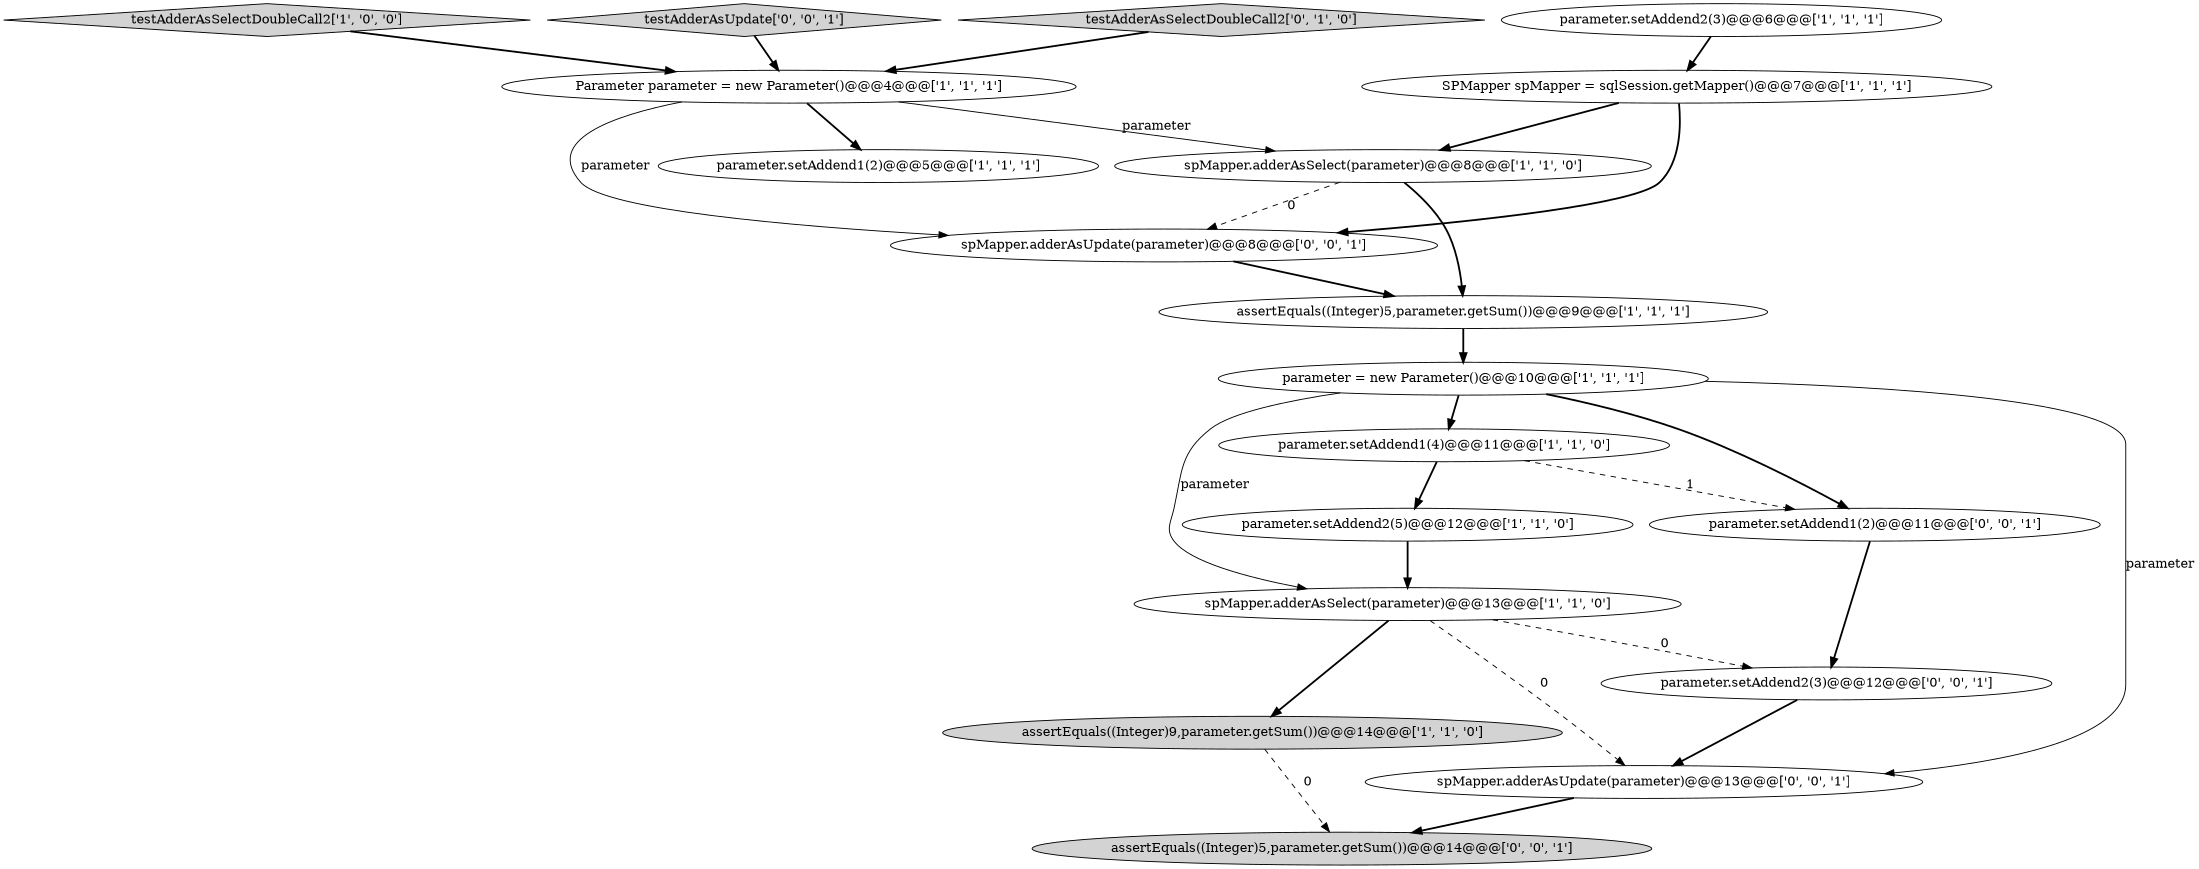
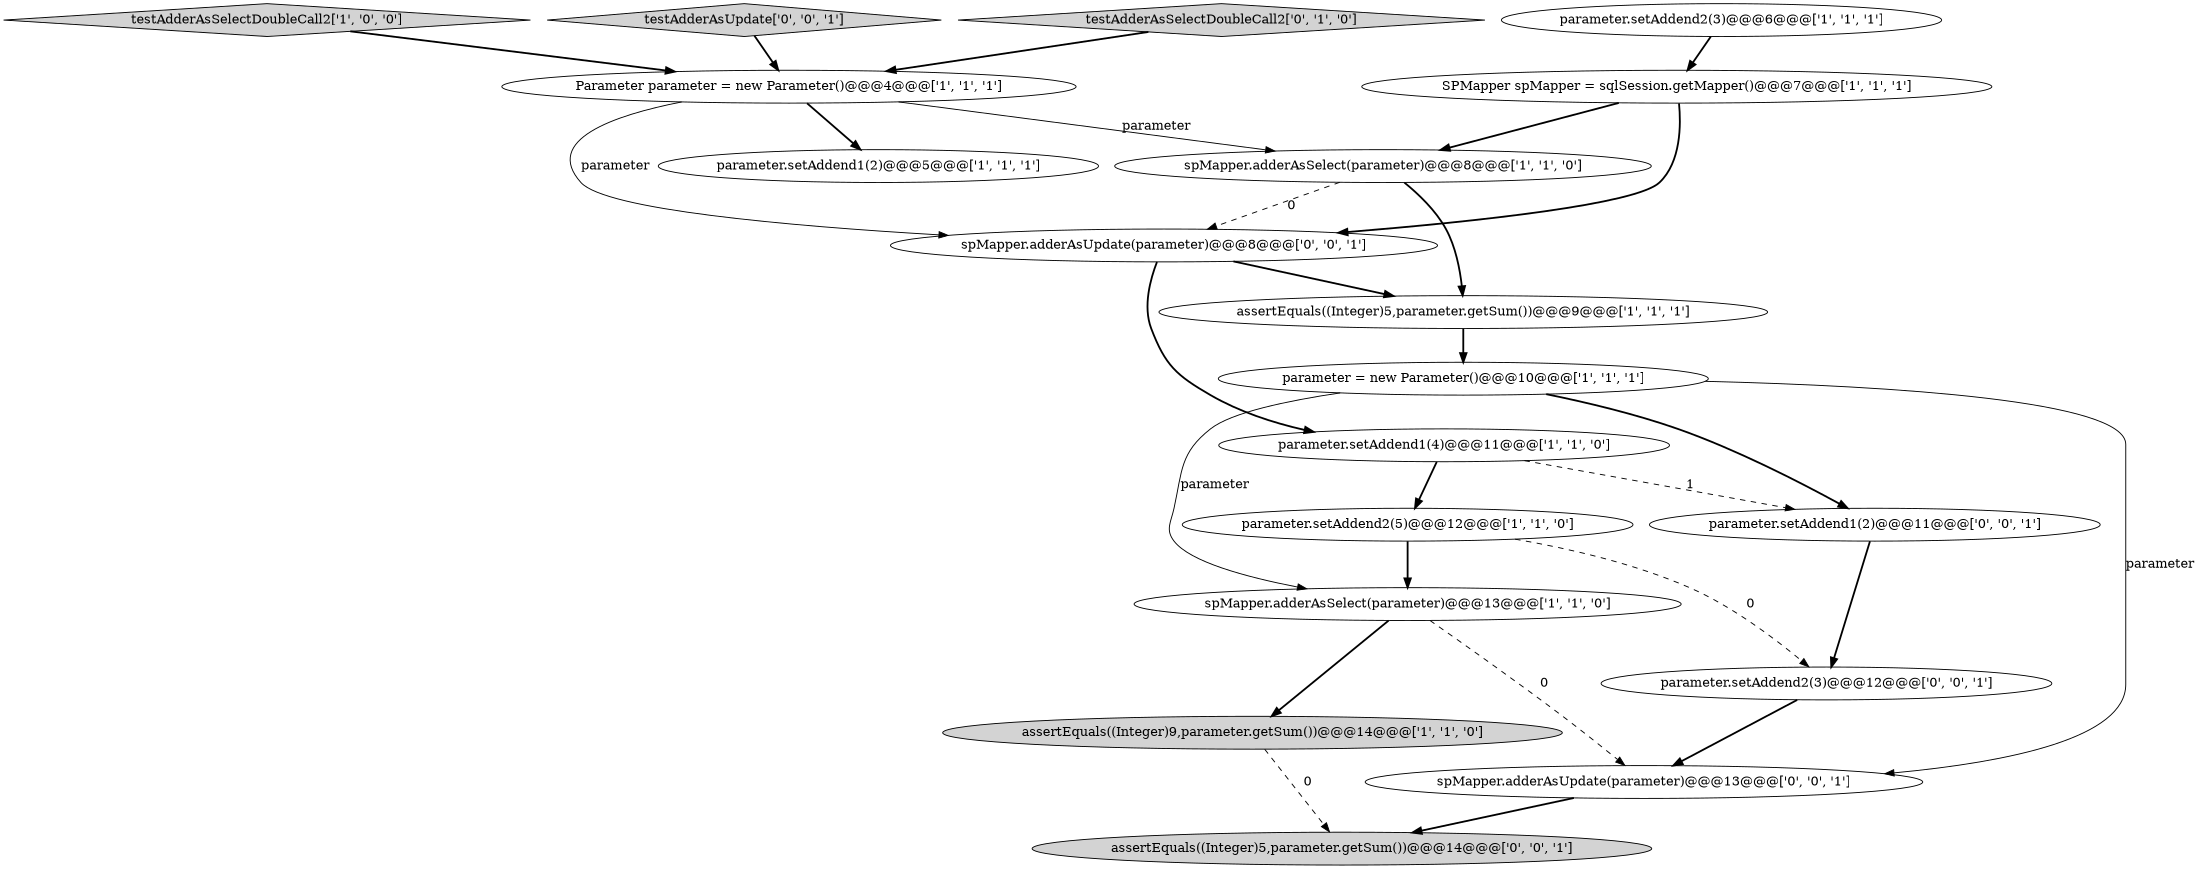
edge "parameter = new Parameter()@@@10@@@['1', '1', '1']" -> "parameter.setAddend1(4)@@@11@@@['1', '1', '0']": now "spMapper.adderAsUpdate(parameter)@@@8@@@['0', '0', '1']" -> "parameter.setAddend1(4)@@@11@@@['1', '1', '0']"
edge "spMapper.adderAsSelect(parameter)@@@13@@@['1', '1', '0']" -> "parameter.setAddend2(3)@@@12@@@['0', '0', '1']": now "parameter.setAddend2(5)@@@12@@@['1', '1', '0']" -> "parameter.setAddend2(3)@@@12@@@['0', '0', '1']"
